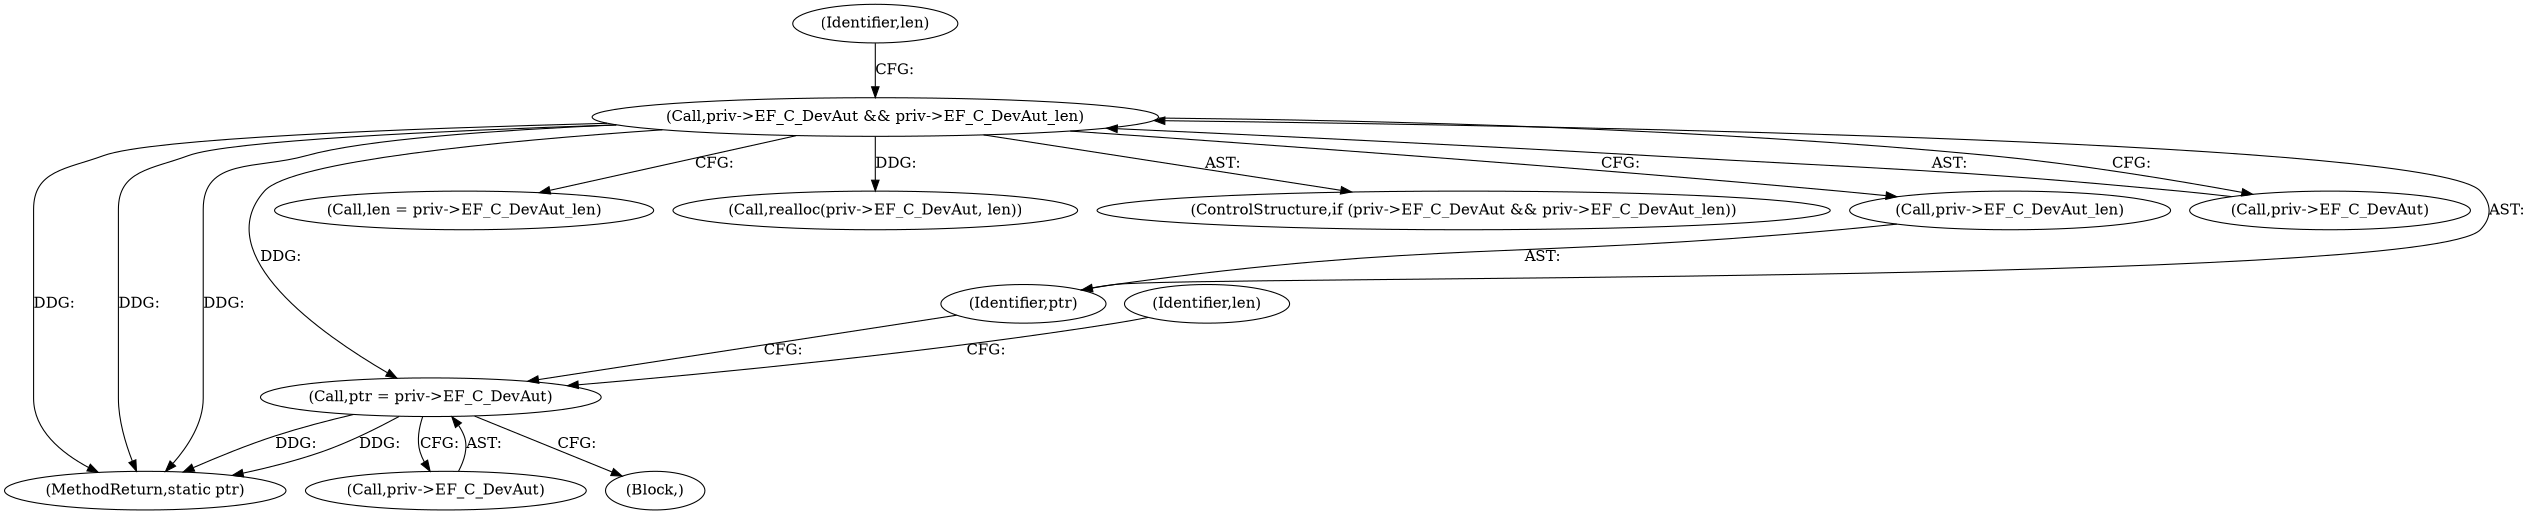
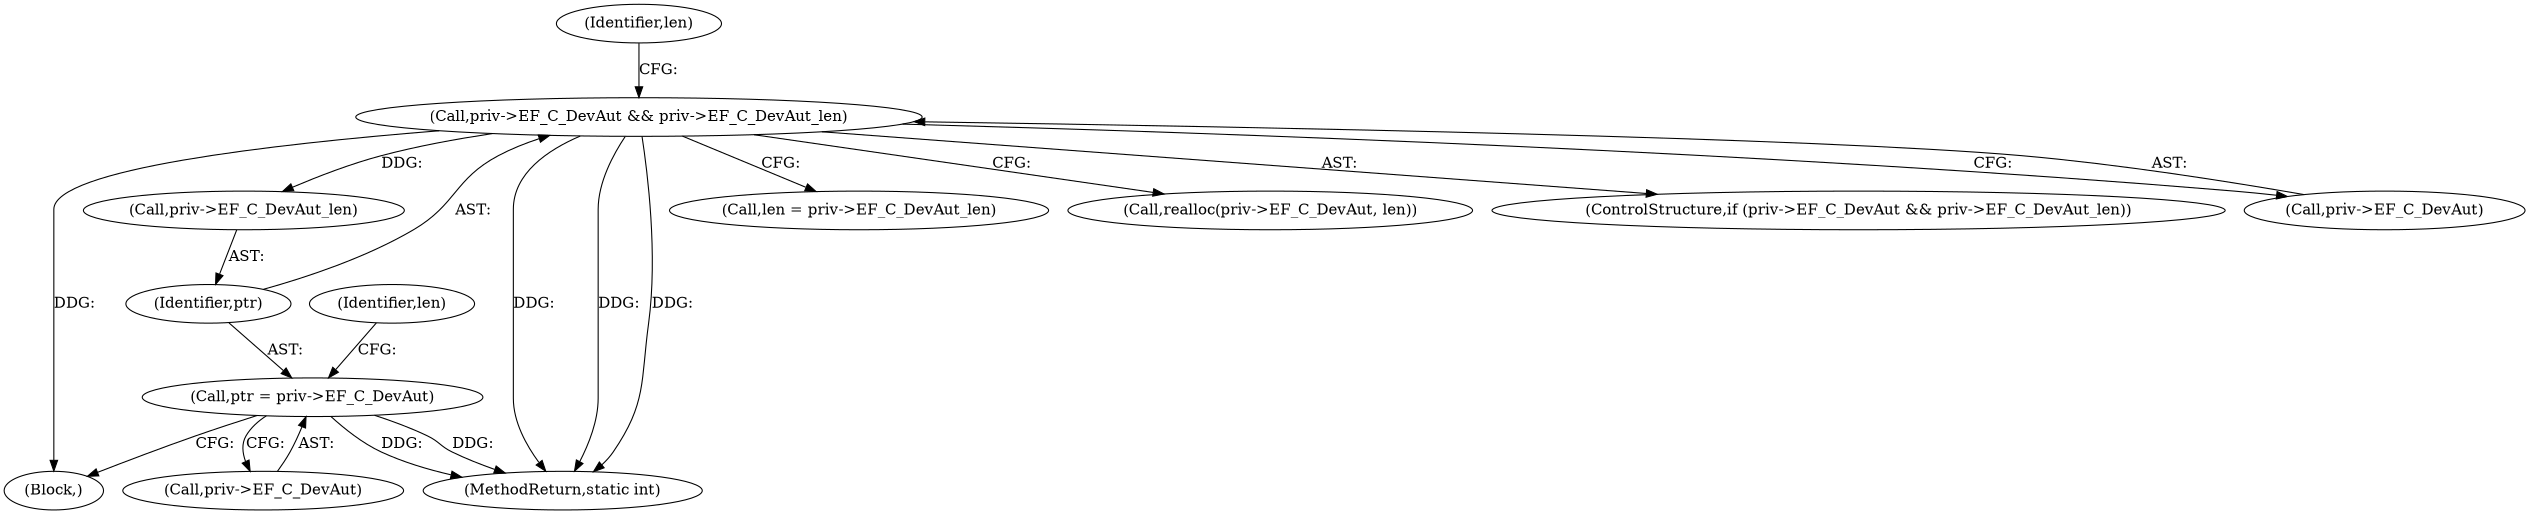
edge "(Call,priv->EF_C_DevAut && priv->EF_C_DevAut_len)" -> "(Call,realloc(priv->EF_C_DevAut, len))": label "DDG: " -> "CFG: "
edge "(Call,priv->EF_C_DevAut && priv->EF_C_DevAut_len)" -> "(Call,priv->EF_C_DevAut_len)": label "CFG: " -> "DDG: "
edge "(Call,priv->EF_C_DevAut && priv->EF_C_DevAut_len)" -> "(Call,ptr = priv->EF_C_DevAut)": now "(Call,priv->EF_C_DevAut && priv->EF_C_DevAut_len)" -> "(Block,)"
edge "(Identifier,ptr)" -> "(Call,ptr = priv->EF_C_DevAut)": label "CFG: " -> "AST: "
node "(MethodReturn,static ptr)": label "(MethodReturn,static ptr)" -> "(MethodReturn,static int)"
